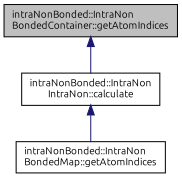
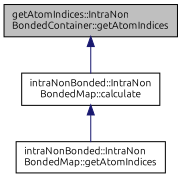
node "intraNonBonded::IntraNon BondedContainer::getAtomIndices": label "intraNonBonded::IntraNon BondedContainer::getAtomIndices" -> "getAtomIndices::IntraNon BondedContainer::getAtomIndices"
node "intraNonBonded::IntraNon IntraNon::calculate": label "intraNonBonded::IntraNon IntraNon::calculate" -> "intraNonBonded::IntraNon BondedMap::calculate"
